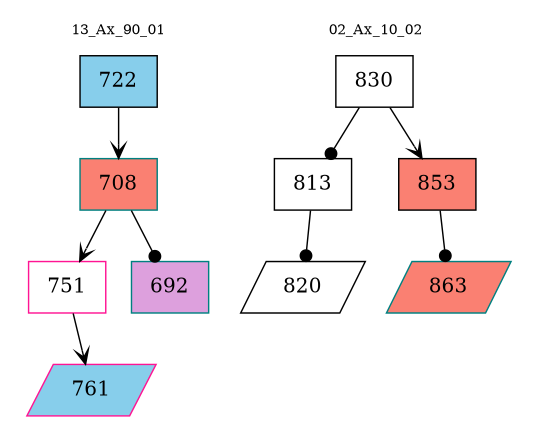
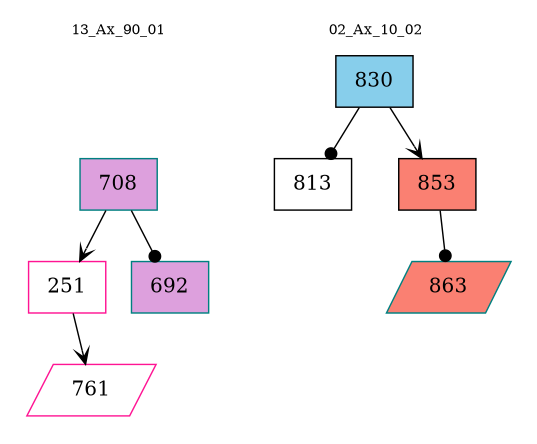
node "722": removed
node "830": fillcolor white -> skyblue
node "708": fillcolor salmon -> plum
node "751": label "751" -> "251"
node "820": removed
node "761": fillcolor skyblue -> white
